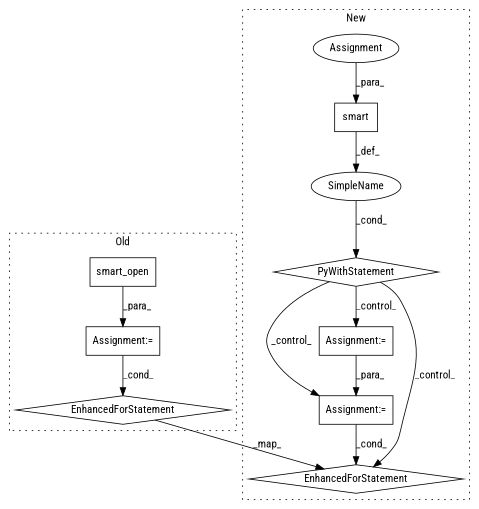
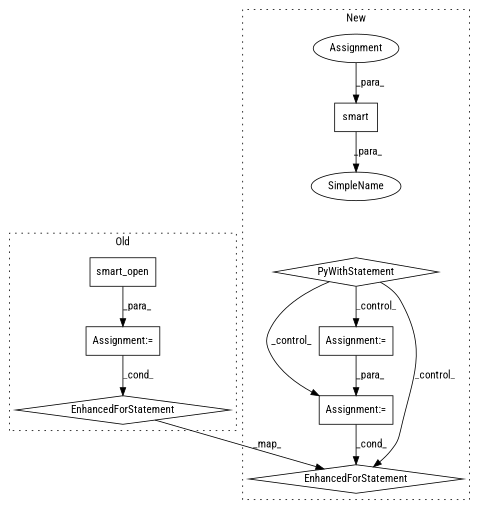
edge "smart" -> "SimpleName": label "_def_" -> "_para_"
edge "SimpleName" -> "PyWithStatement": removed, label "_cond_"
